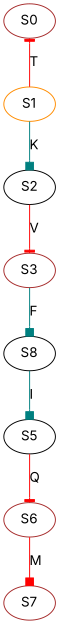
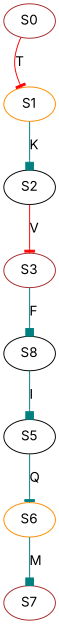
edge "S1" -> "S0": reversed
edge "S5" -> "S6": color red -> teal
node "S6": color brown -> darkorange
edge "S6" -> "S7": color red -> teal
